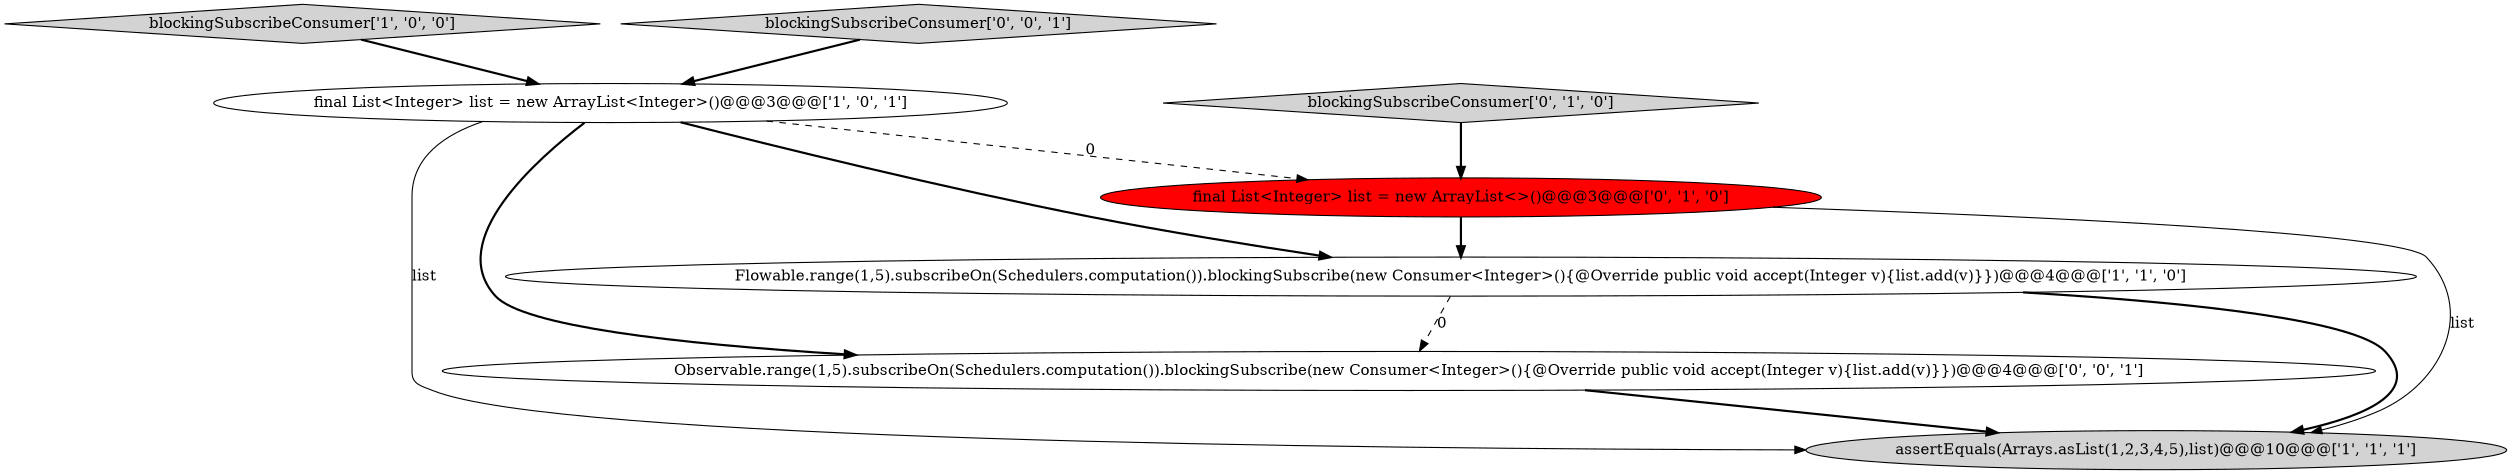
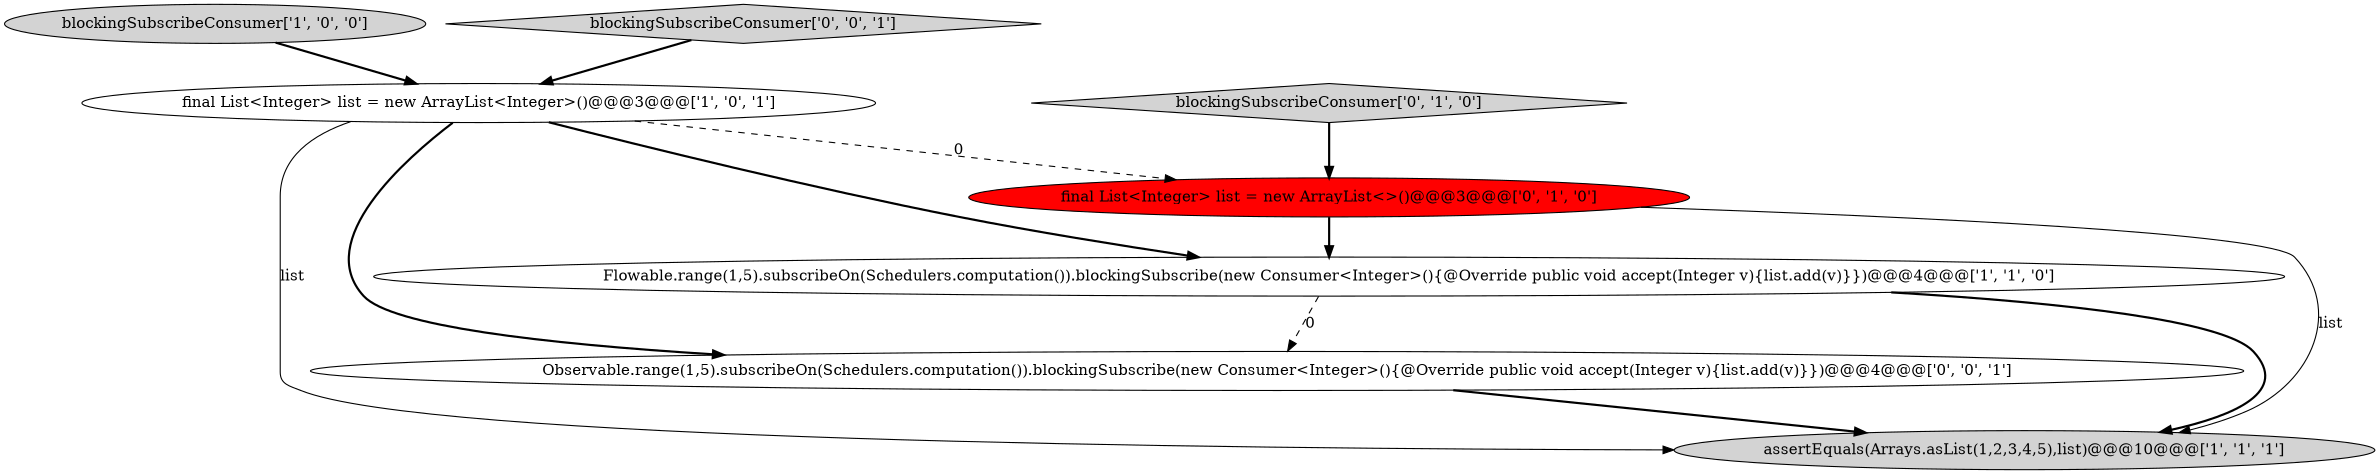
node "blockingSubscribeConsumer['1', '0', '0']": shape diamond -> ellipse
